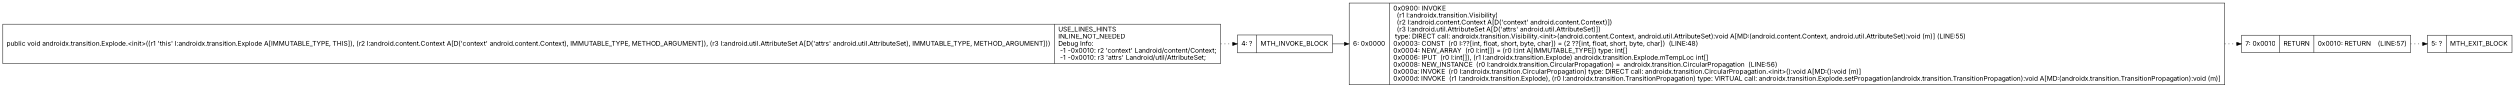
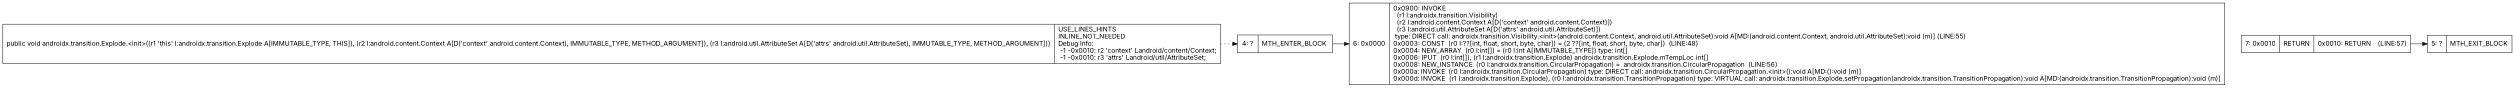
node "4: ?": text "MTH_INVOKE_BLOCK" -> "MTH_ENTER_BLOCK"
edge "6: 0x0000" -> "7: 0x0010": removed
edge "7: 0x0010" -> "5: ?": style dotted -> solid
